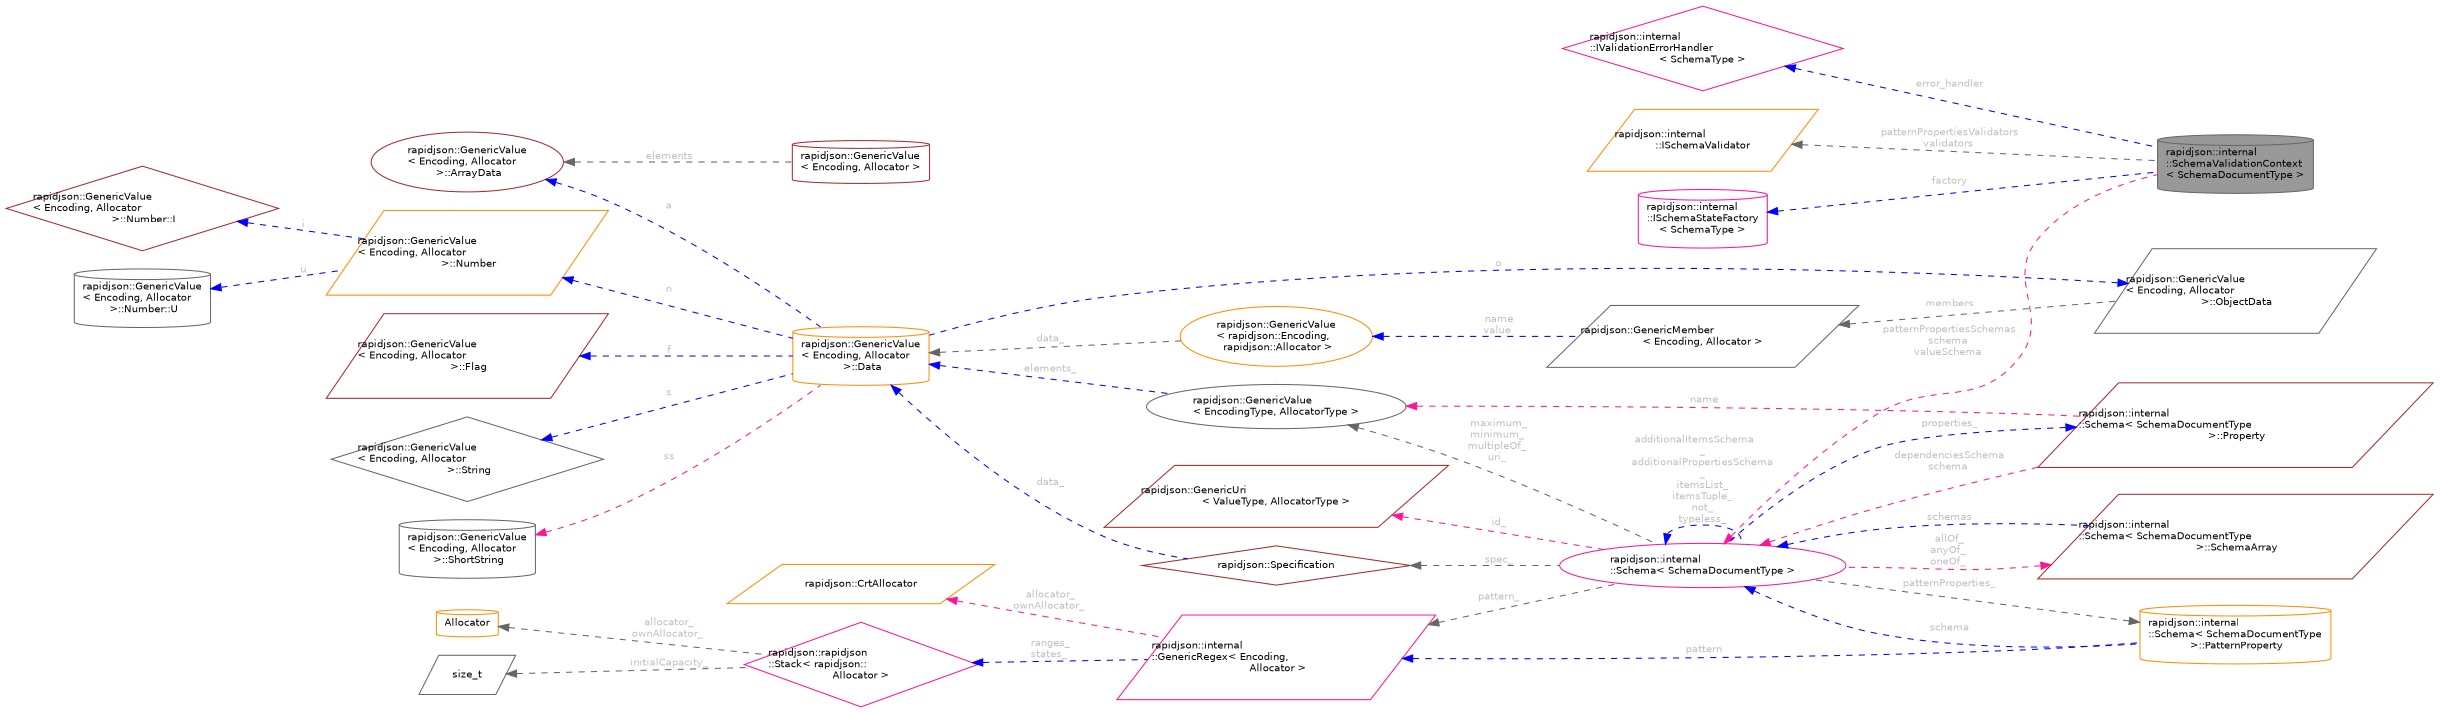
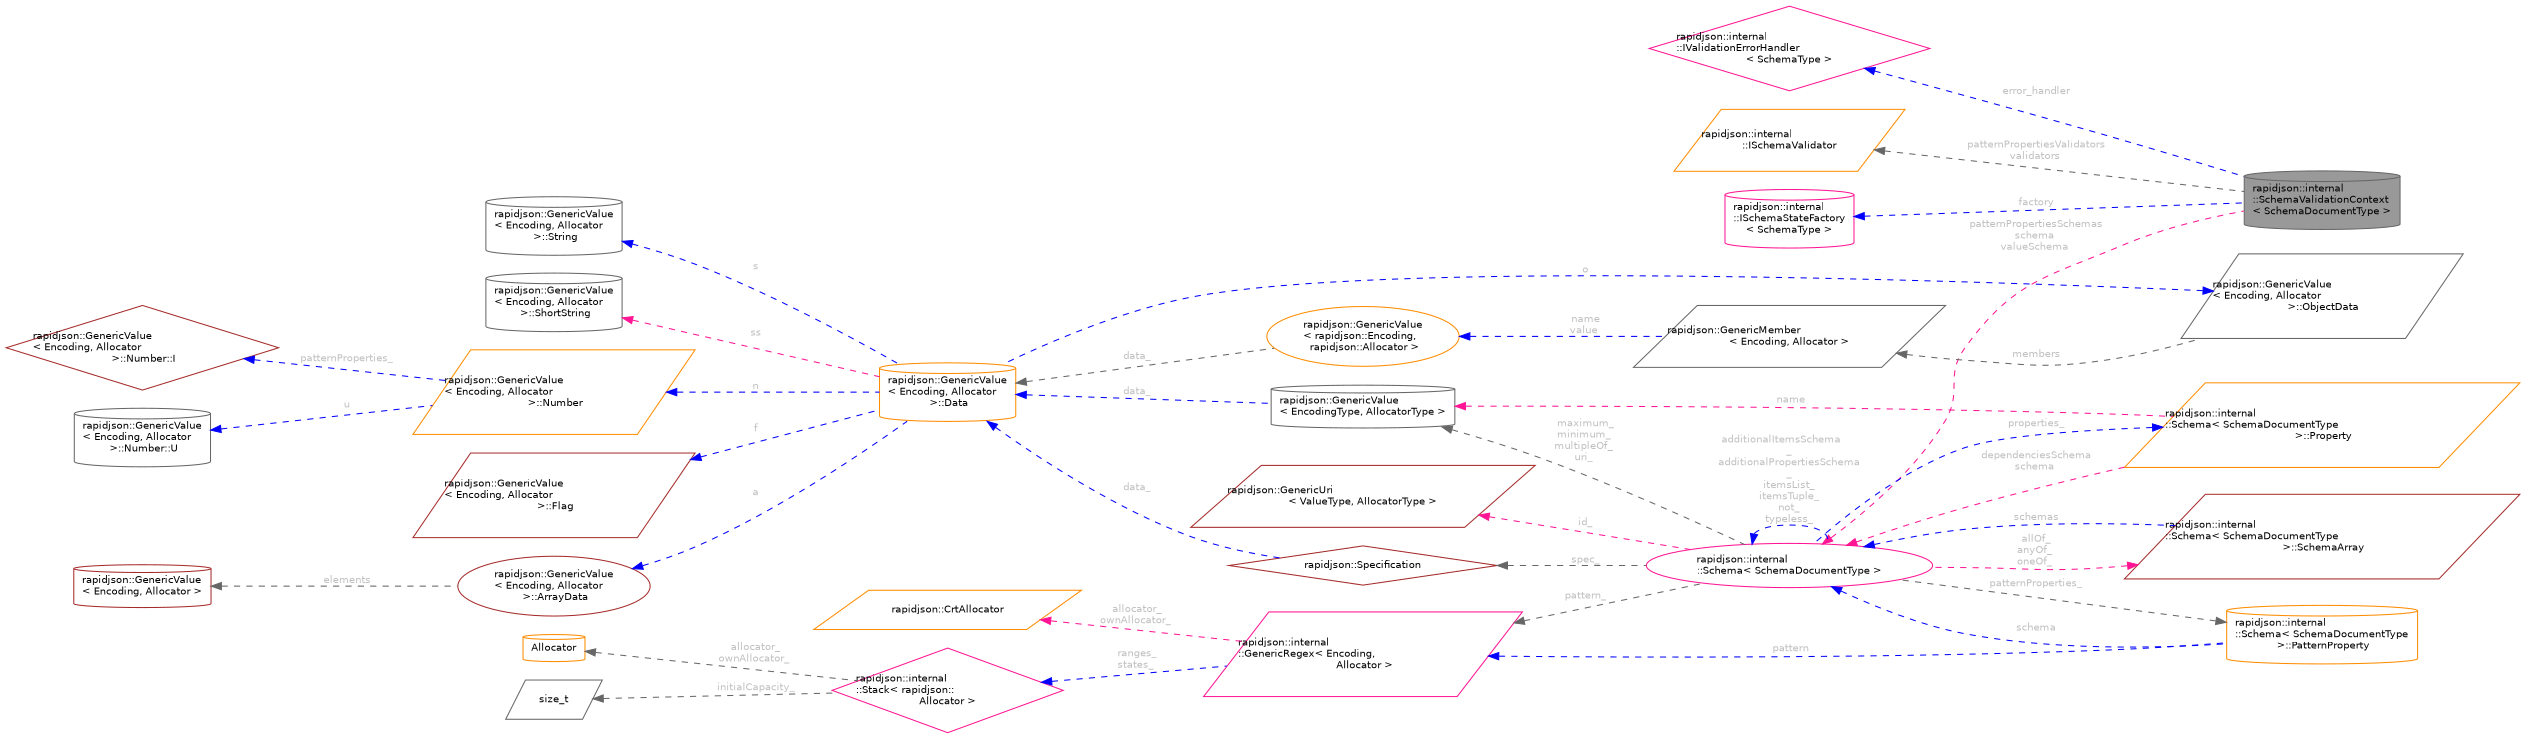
edge "rapidjson::GenericValue < Encoding, Allocator >" -> "rapidjson::GenericValue < Encoding, Allocator >::ArrayData": reversed
edge "rapidjson::GenericValue < Encoding, Allocator >::Number" -> "rapidjson::GenericValue < Encoding, Allocator >::Number::I": label " i" -> " patternProperties_"
edge "rapidjson::GenericValue < EncodingType, AllocatorType >" -> "rapidjson::GenericValue < Encoding, Allocator >::Data": label " elements_" -> " data_"
node "rapidjson::GenericValue < EncodingType, AllocatorType >": shape ellipse -> cylinder
node "rapidjson::internal ::Schema< SchemaDocumentType >::Property": color brown -> darkorange
node "rapidjson::GenericValue < Encoding, Allocator >::String": shape diamond -> cylinder
node "rapidjson::rapidjson ::Stack< rapidjson:: Allocator >": label "rapidjson::rapidjson ::Stack< rapidjson:: Allocator >" -> "rapidjson::internal ::Stack< rapidjson:: Allocator >"
